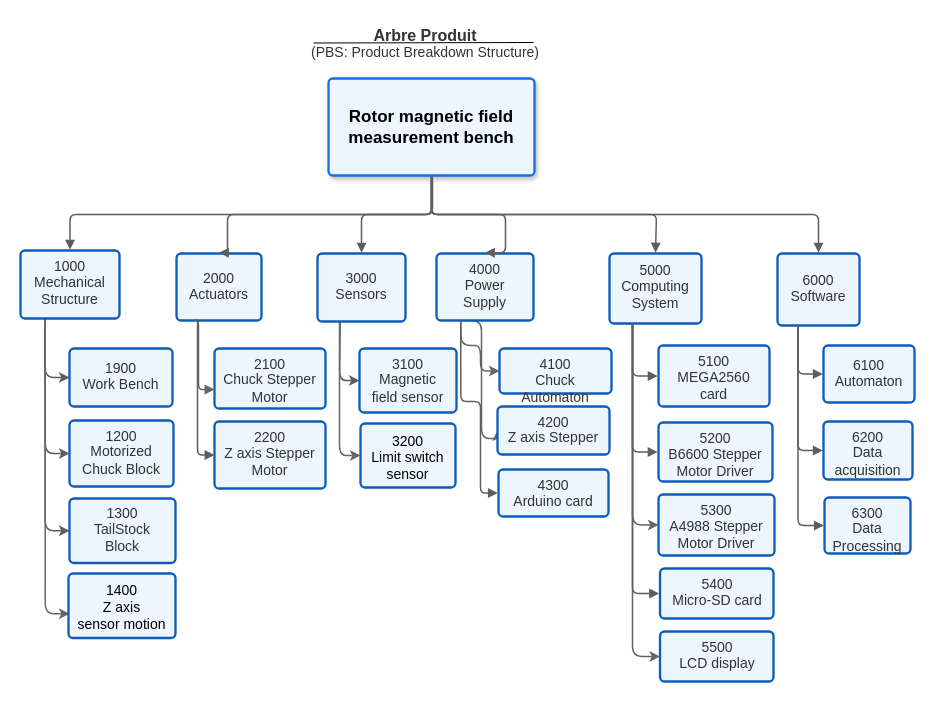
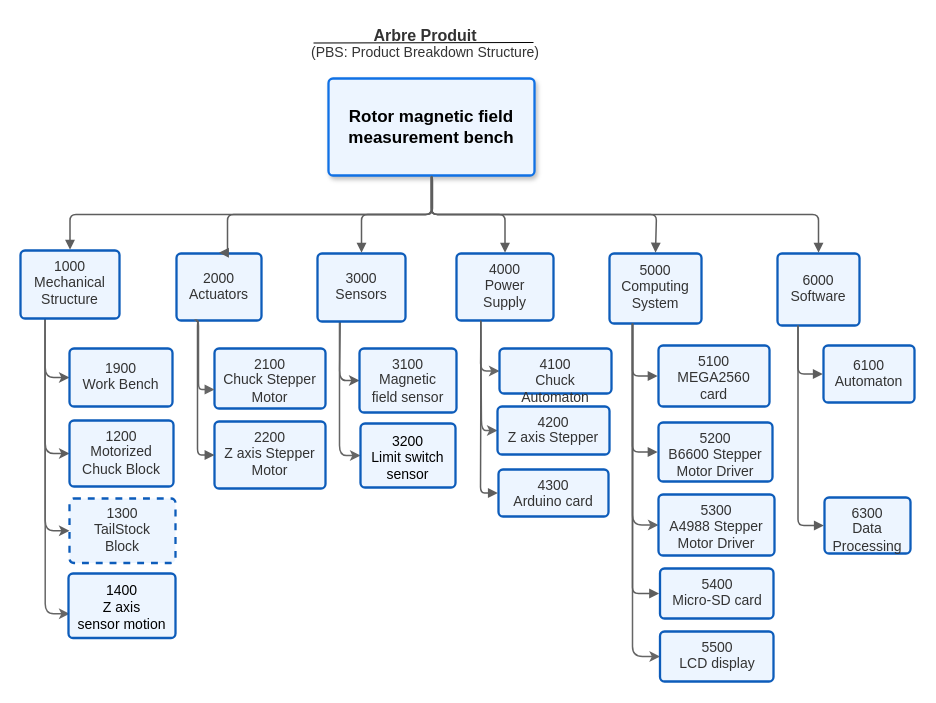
node "4000 Power Supply": moved (485, 287) -> (505, 287)
edge "6000 Software" -> "6200 Data acquisition": removed
node "6200 Data acquisition": removed
node "1300 TailStock Block": style solid -> dashed
